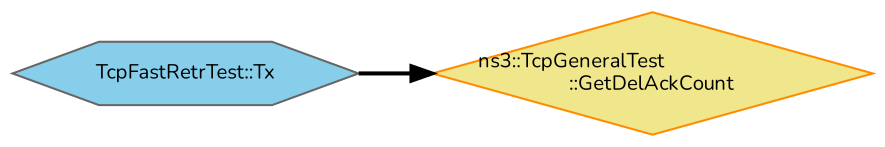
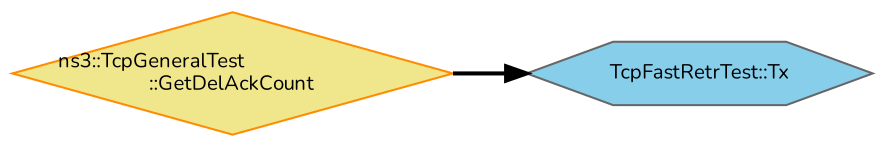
edge "TcpFastRetrTest::Tx" -> "ns3::TcpGeneralTest ::GetDelAckCount": reversed
